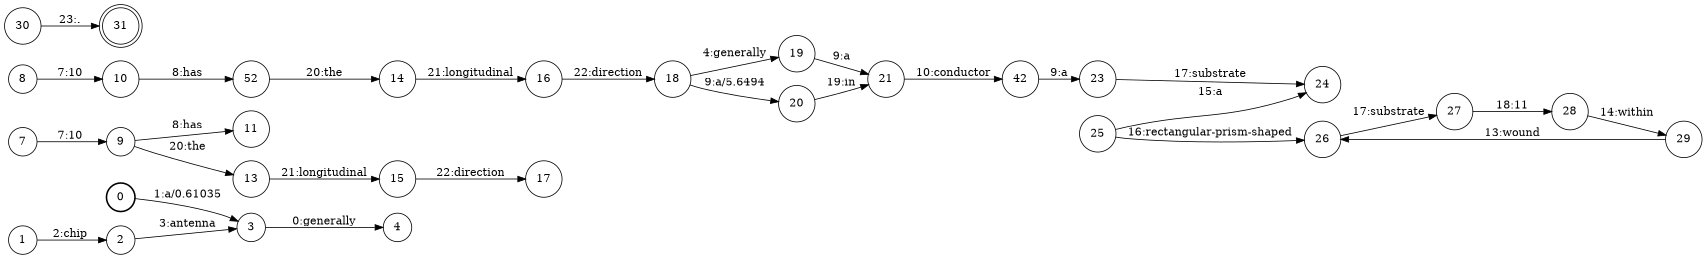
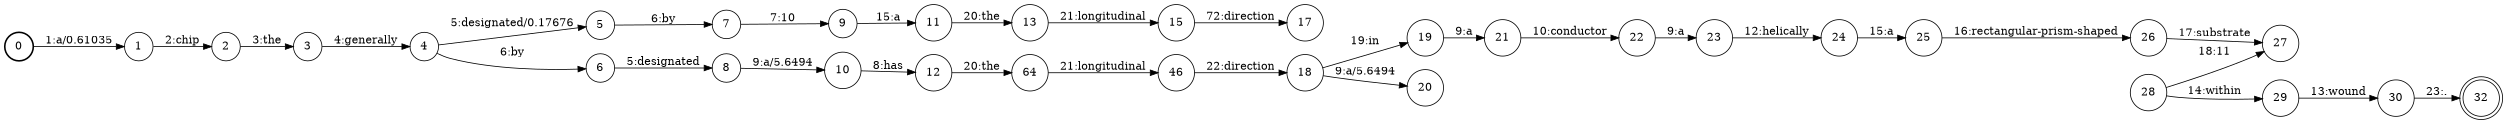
node "5": added
node "31": label "31" -> "32"
edge "18" -> "19": label "4:generally" -> "19:in"
node "6": added
edge "8" -> "10": label "7:10" -> "9:a/5.6494"
edge "23" -> "24": label "17:substrate" -> "12:helically"
node "52": label "52" -> "12"
node "14": label "14" -> "64"
node "16": label "16" -> "46"
node "42": label "42" -> "22"
edge "20" -> "21": removed, label "19:in"
edge "27" -> "28": reversed
edge "25" -> "24": reversed
edge "9" -> "11": label "8:has" -> "15:a"
edge "29" -> "26": now "29" -> "30"
edge "9" -> "13": now "11" -> "13"
edge "15" -> "17": label "22:direction" -> "72:direction"
edge "0" -> "3": now "0" -> "1"
edge "3" -> "4": label "0:generally" -> "4:generally"
edge "2" -> "3": label "3:antenna" -> "3:the"
